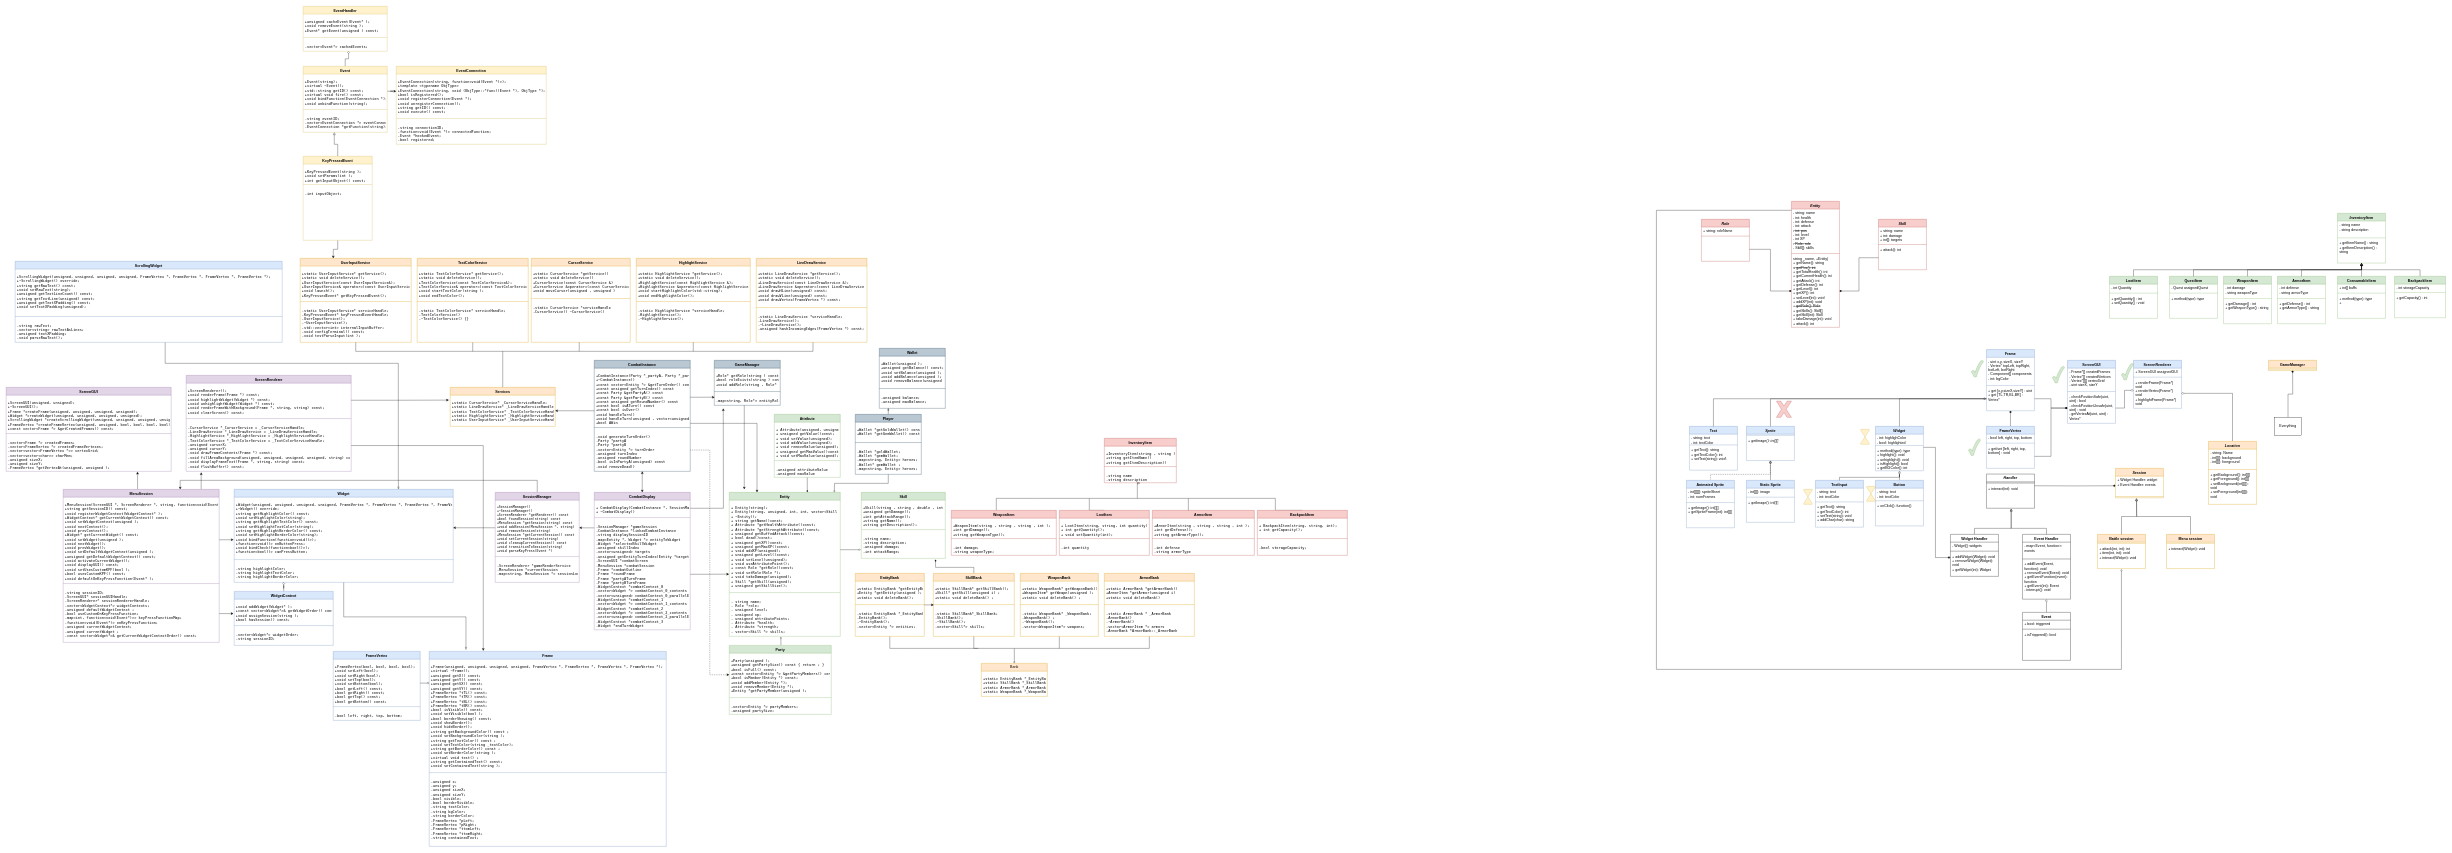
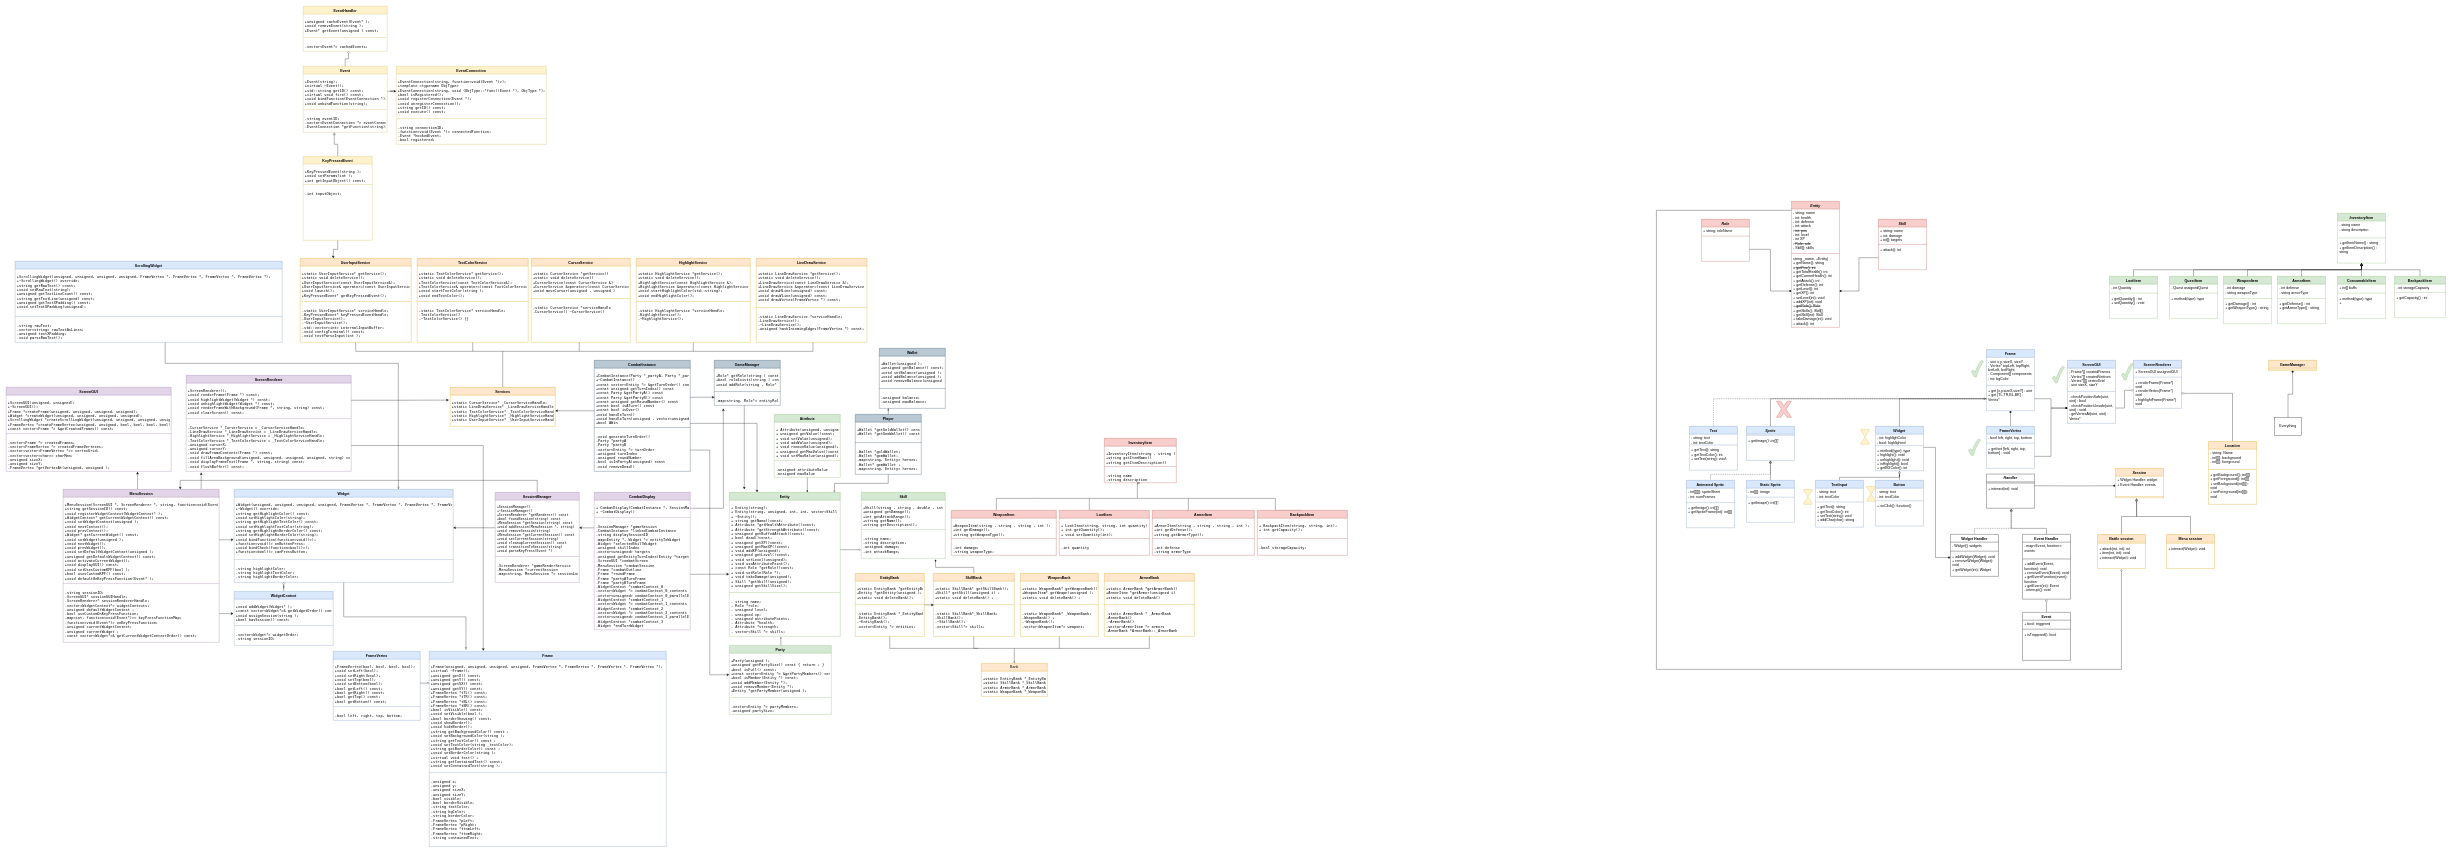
edge "+ get [x,y,sizeX,sizeY] : uint + get [TL,TR,BL,BR] : Vertex*" -- "Text": style solid -> dashed
edge "-void generateTurnOrder() -Party *partyA -Party *partyB -vector<Entity *> turnOrder -unsigned turnIndex -unsigned roundNumber -bool isInPartyA(unsigned) const -void removeDead()" -- "CombatDisplay": removed
edge "Widget Handler" -> "+ interact(int): void": style solid -> dashed
edge "-void generateTurnOrder() -Party *partyA -Party *partyB -vector<Entity *> turnOrder -unsigned turnIndex -unsigned roundNumber -bool isInPartyA(unsigned) const -void removeDead()" -> "+Party(unsigned ); +unsigned getPartySize() const { return ; } +bool isFull() const; +const vector<Entity *> &getPartyMembers() const ; +bool isMember(Entity *) const; +void addMember(Entity *); +void removeMember(Entity *); +Entity *getPartyMember(unsigned );": style dashed -> solid
